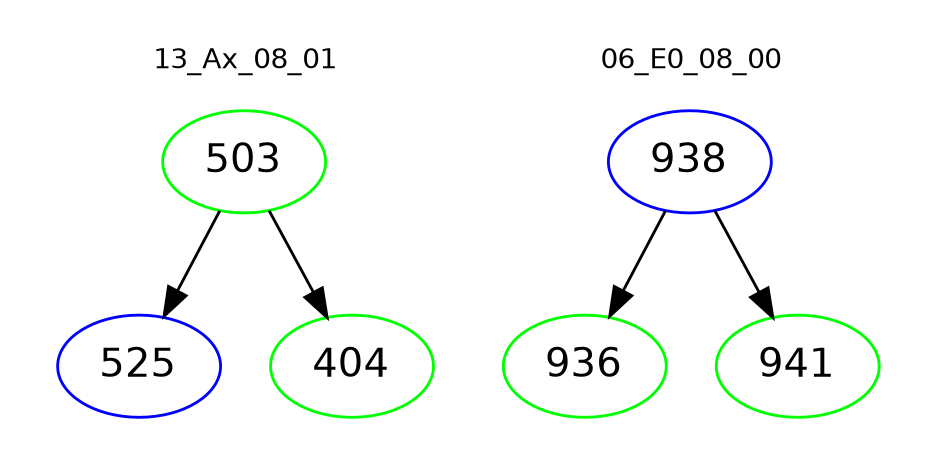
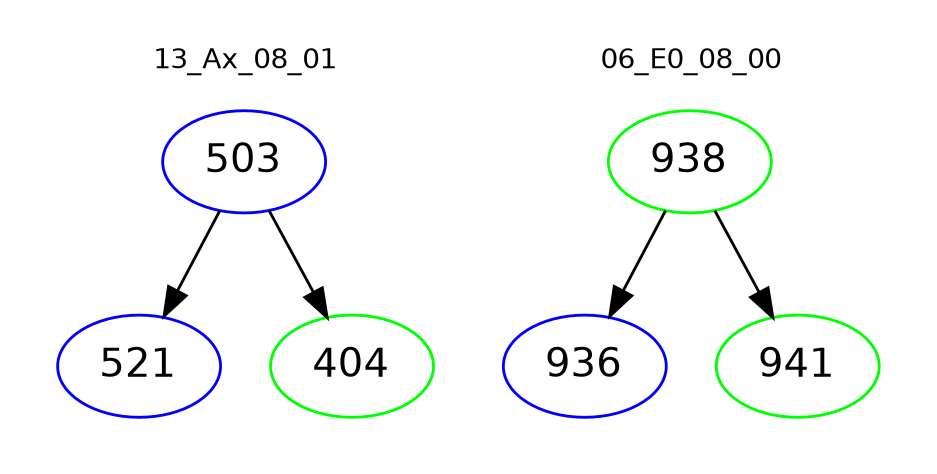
node "503": color green -> blue
node "938": color blue -> green
node "525": label "525" -> "521"
node "936": color green -> blue
